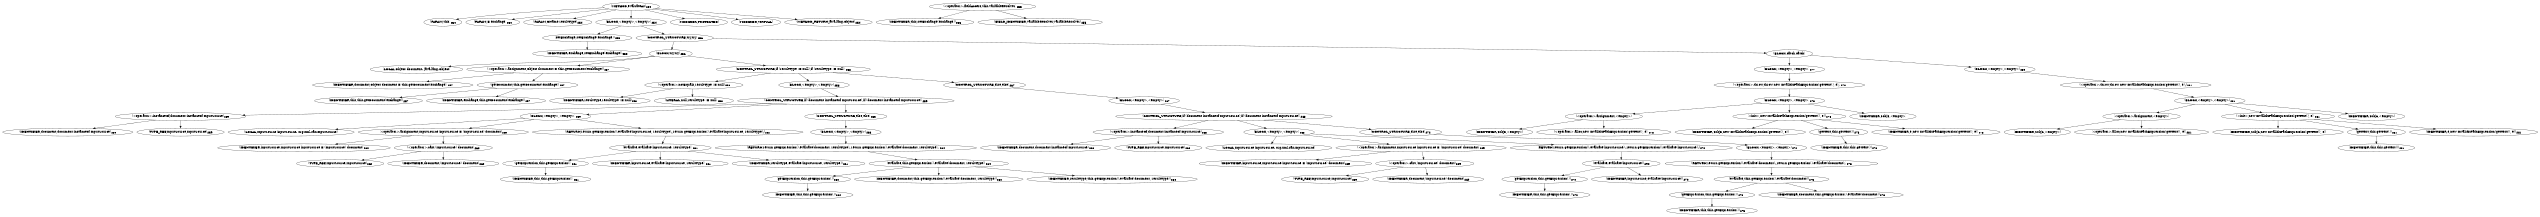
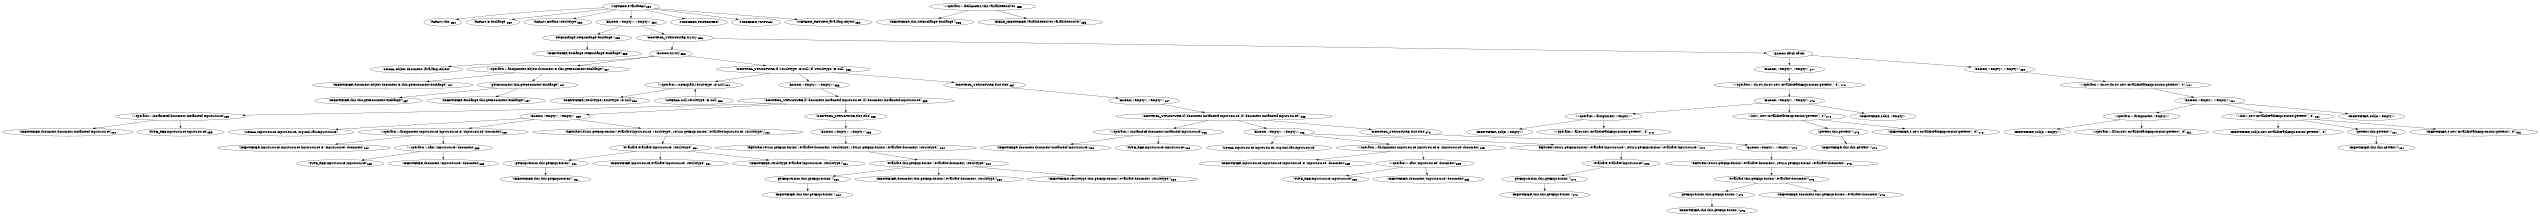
edge "(<operator>.notEquals,resultType != null)" -> "(LITERAL,null,resultType != null)": reversed
node "(IDENTIFIER,$obj5,new InvalidXPathExpression(getText(), e))": removed
node "(IDENTIFIER,inputSource,evaluate(inputSource))": removed
